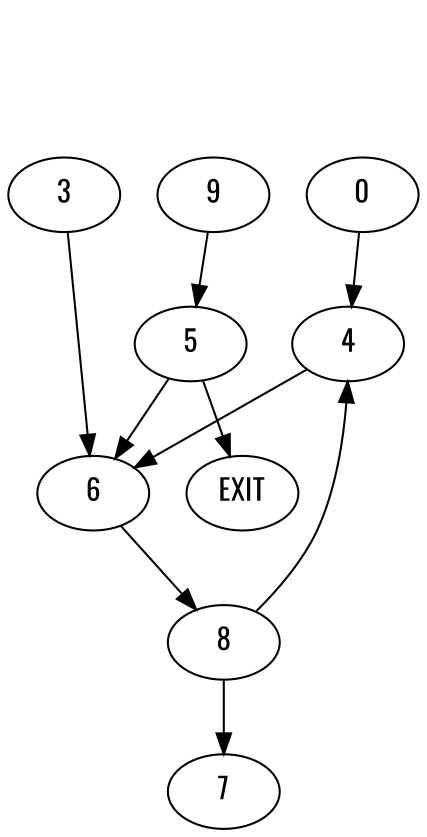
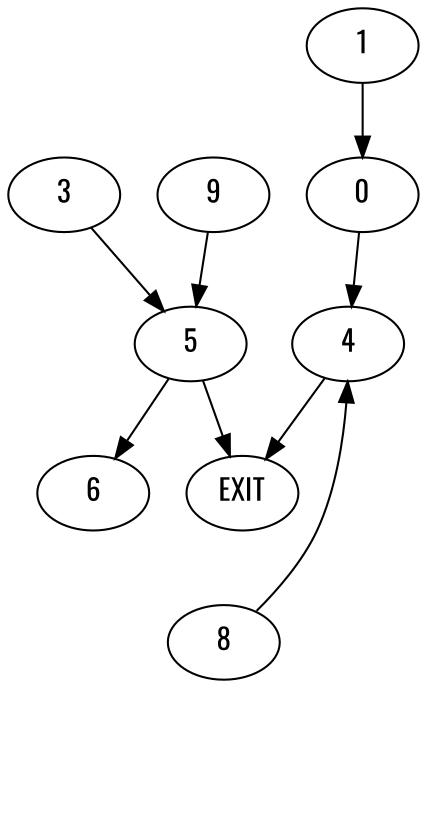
node "1": added
edge "3" -> "6": now "3" -> "5"
edge "4" -> "6": now "4" -> "EXIT"
edge "6" -> "8": removed
node "7": removed
